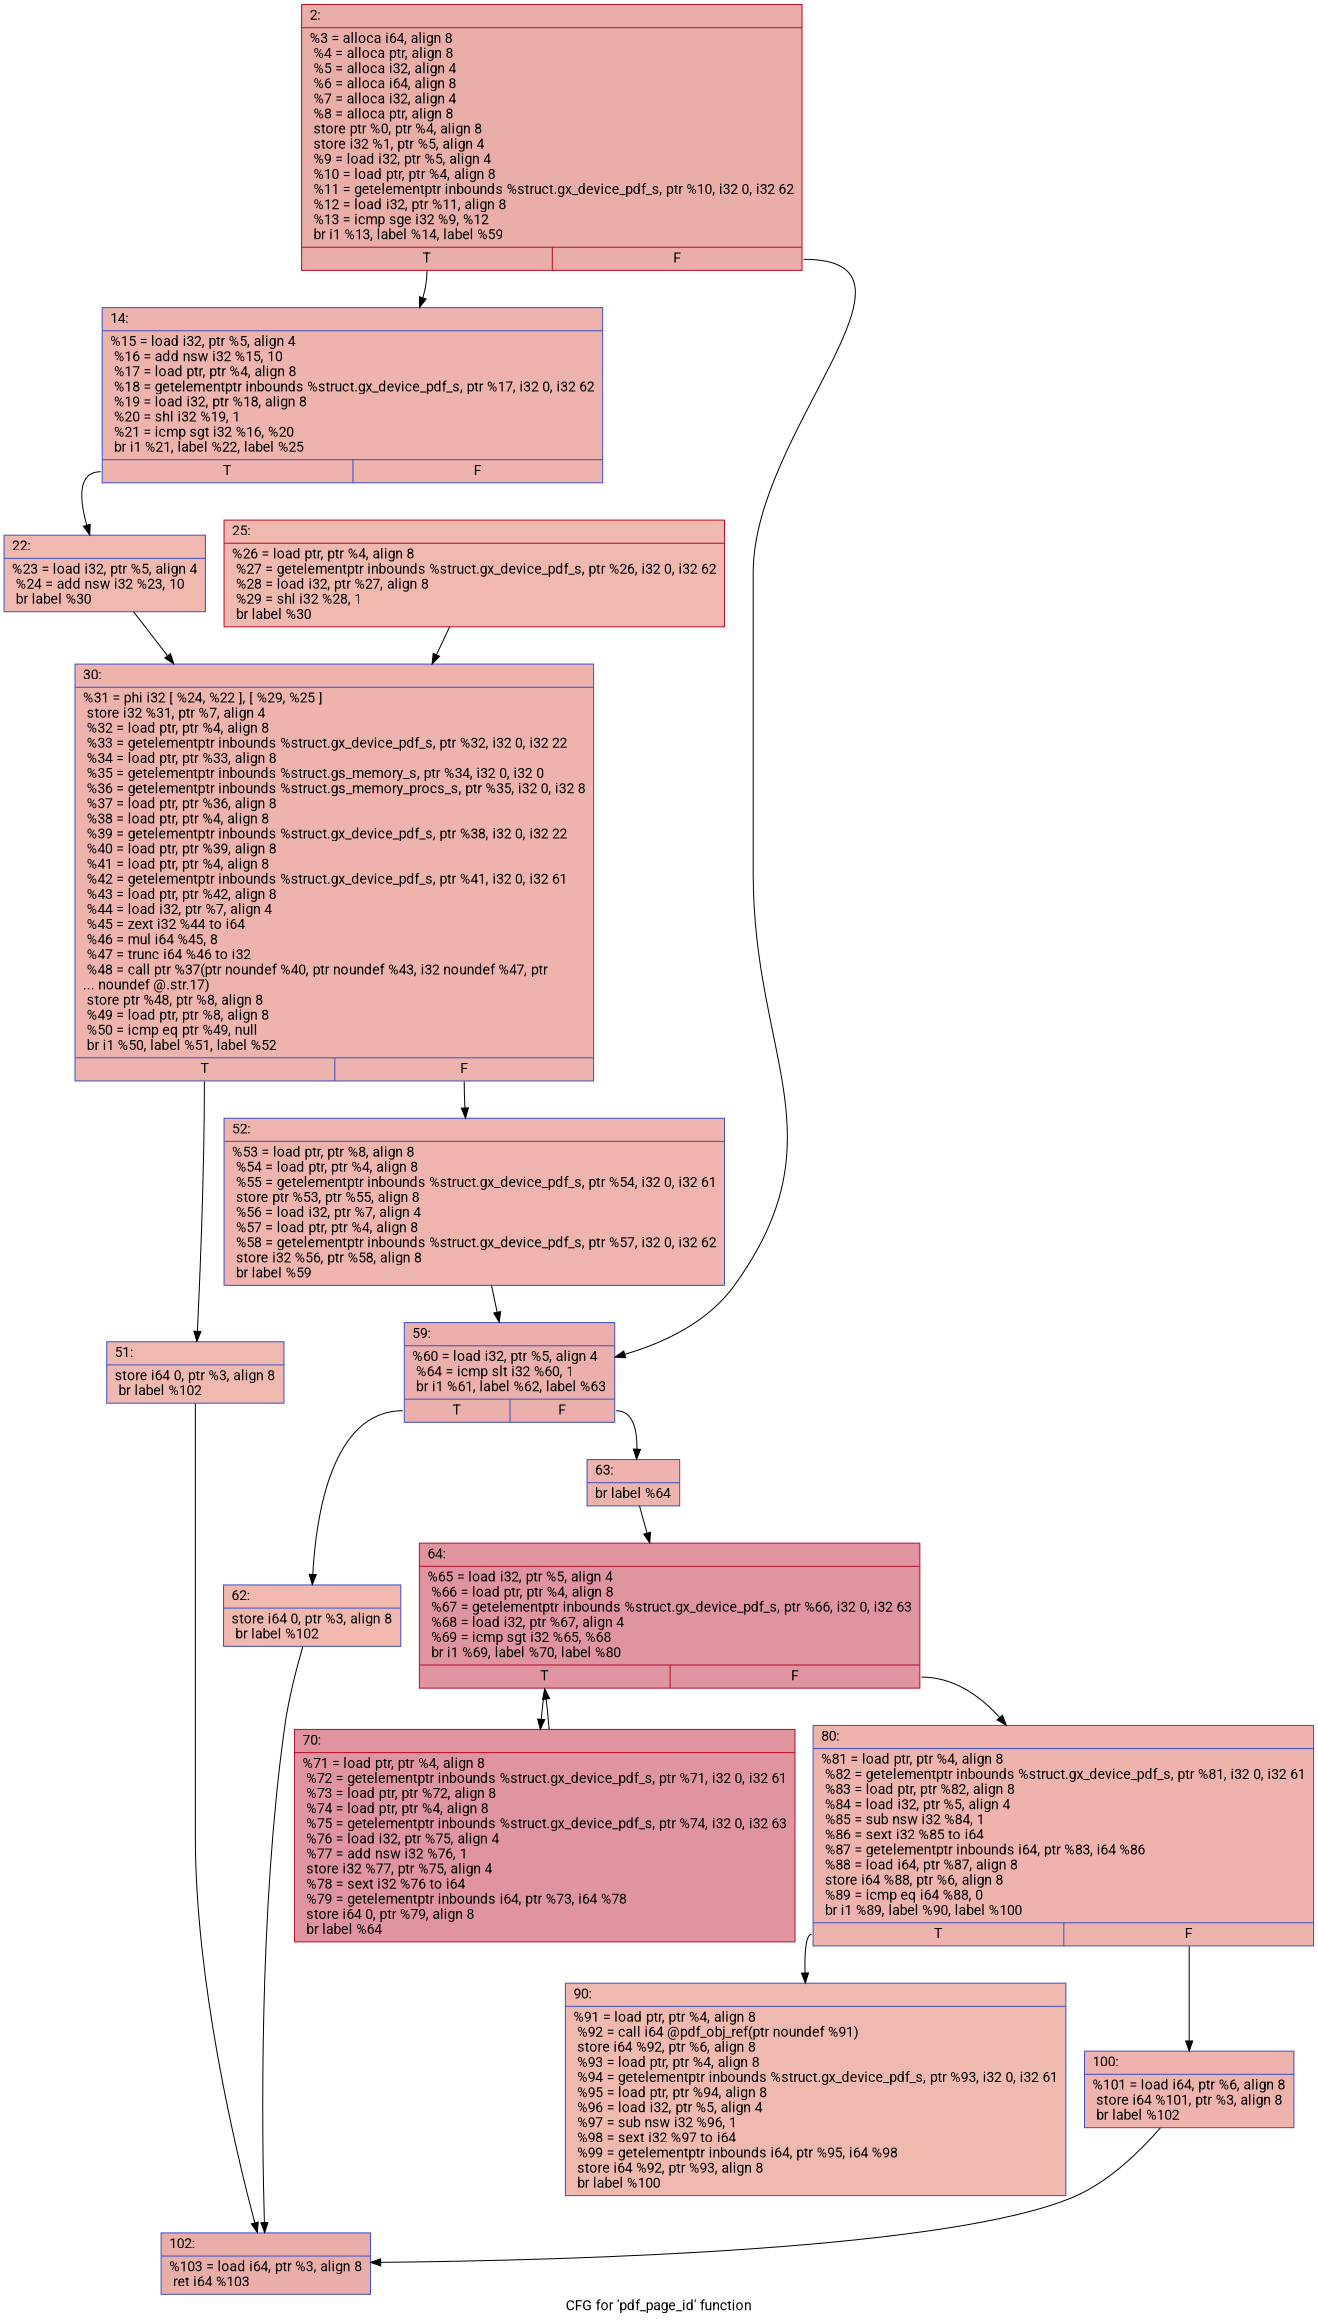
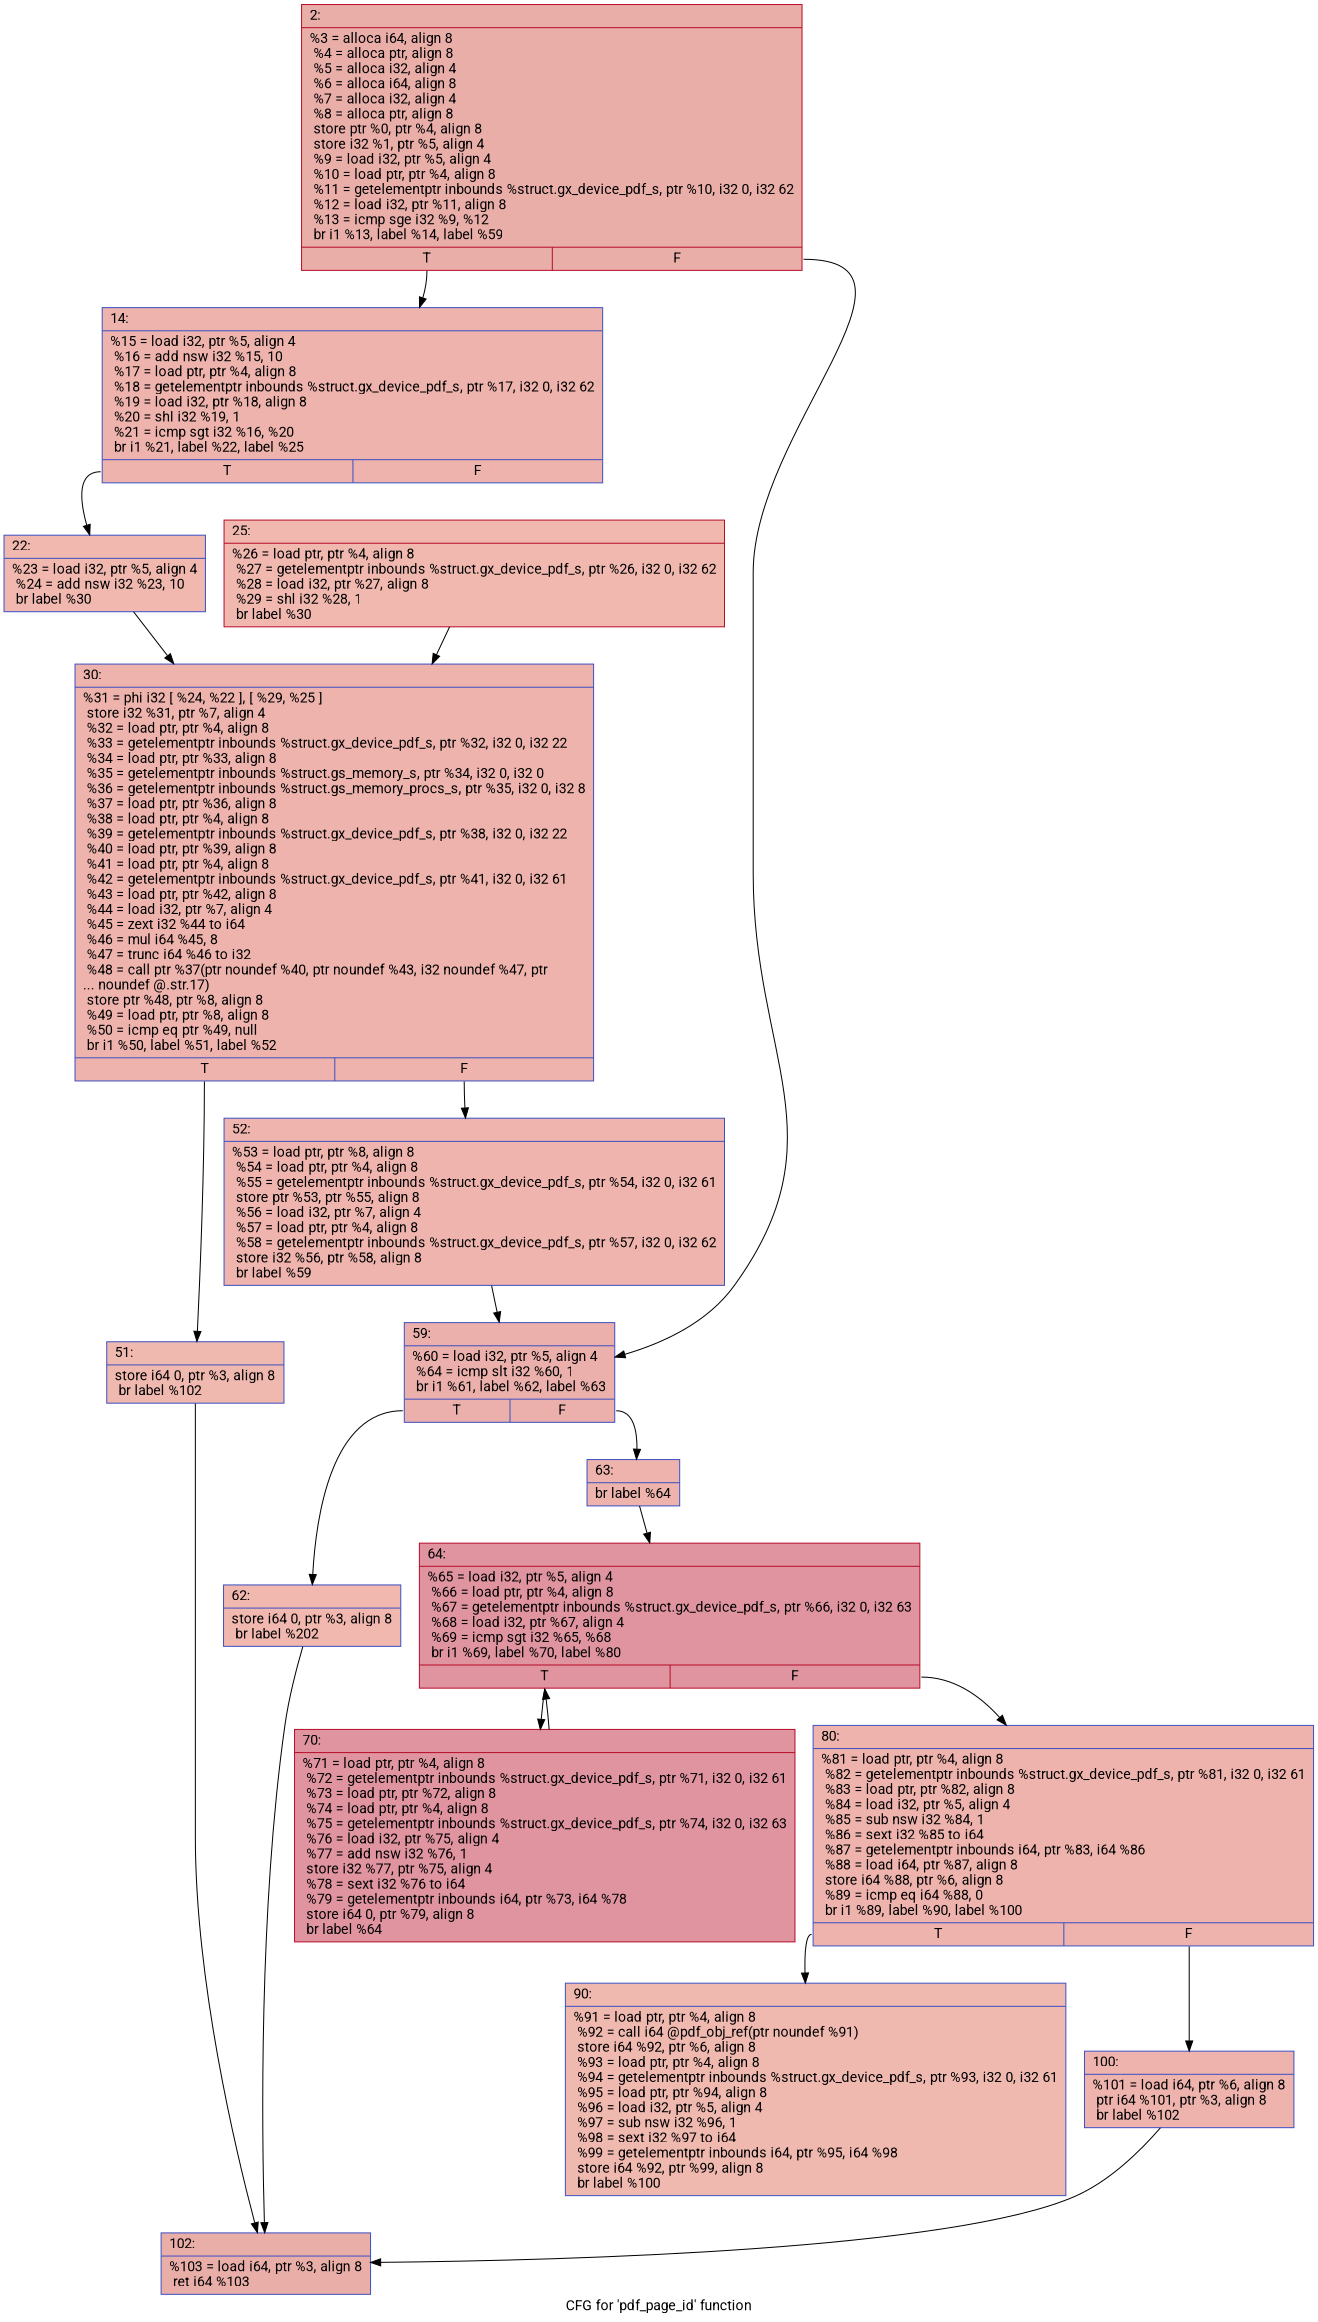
node "62:": text "br label %102" -> "br label %202"
node "100:": text "store i64 %101, ptr %3, align 8" -> "ptr i64 %101, ptr %3, align 8"
node "90:": text "store i64 %92, ptr %93, align 8" -> "store i64 %92, ptr %99, align 8"
